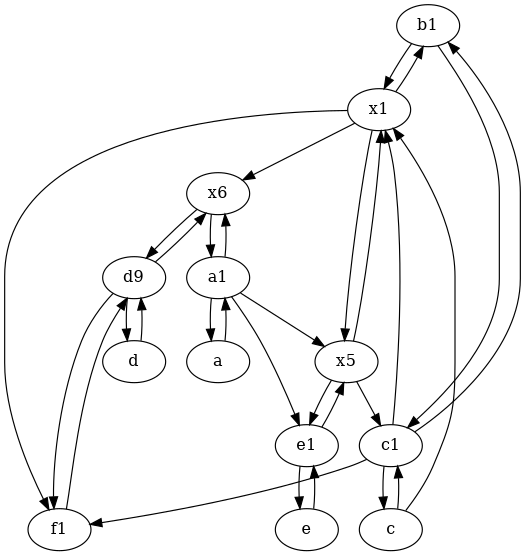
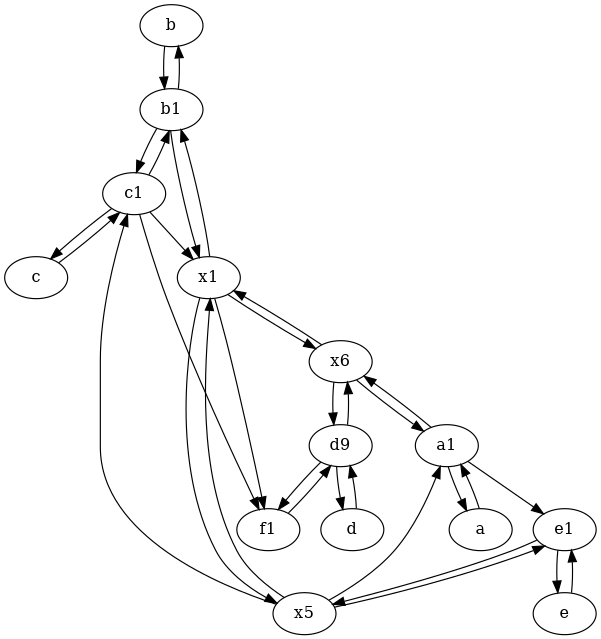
node "b": added
edge "a1" -> "x5": reversed
edge "c" -> "x1": now "x6" -> "x1"
